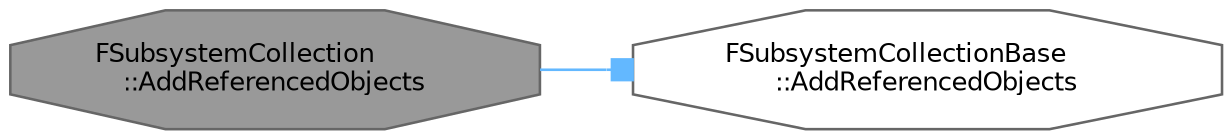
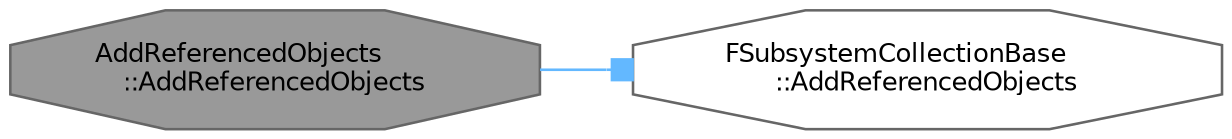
node "FSubsystemCollection ::AddReferencedObjects": label "FSubsystemCollection ::AddReferencedObjects" -> "AddReferencedObjects ::AddReferencedObjects"
